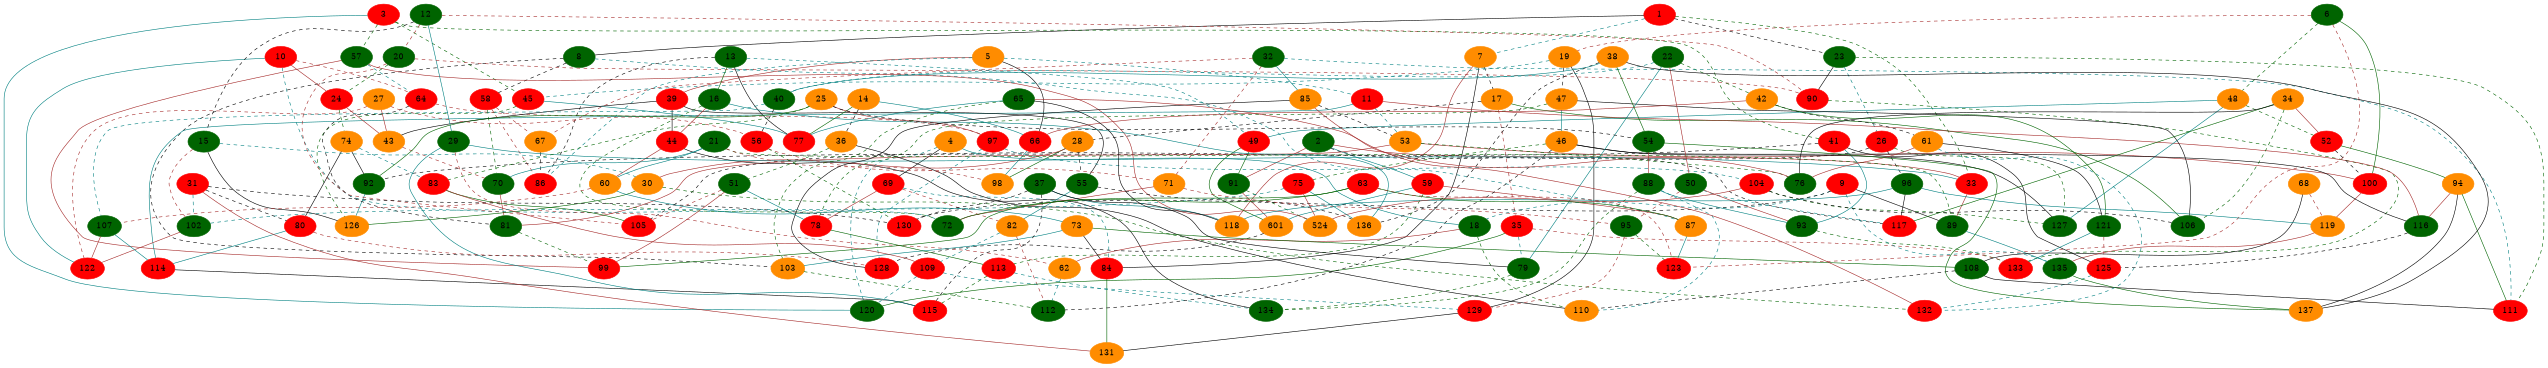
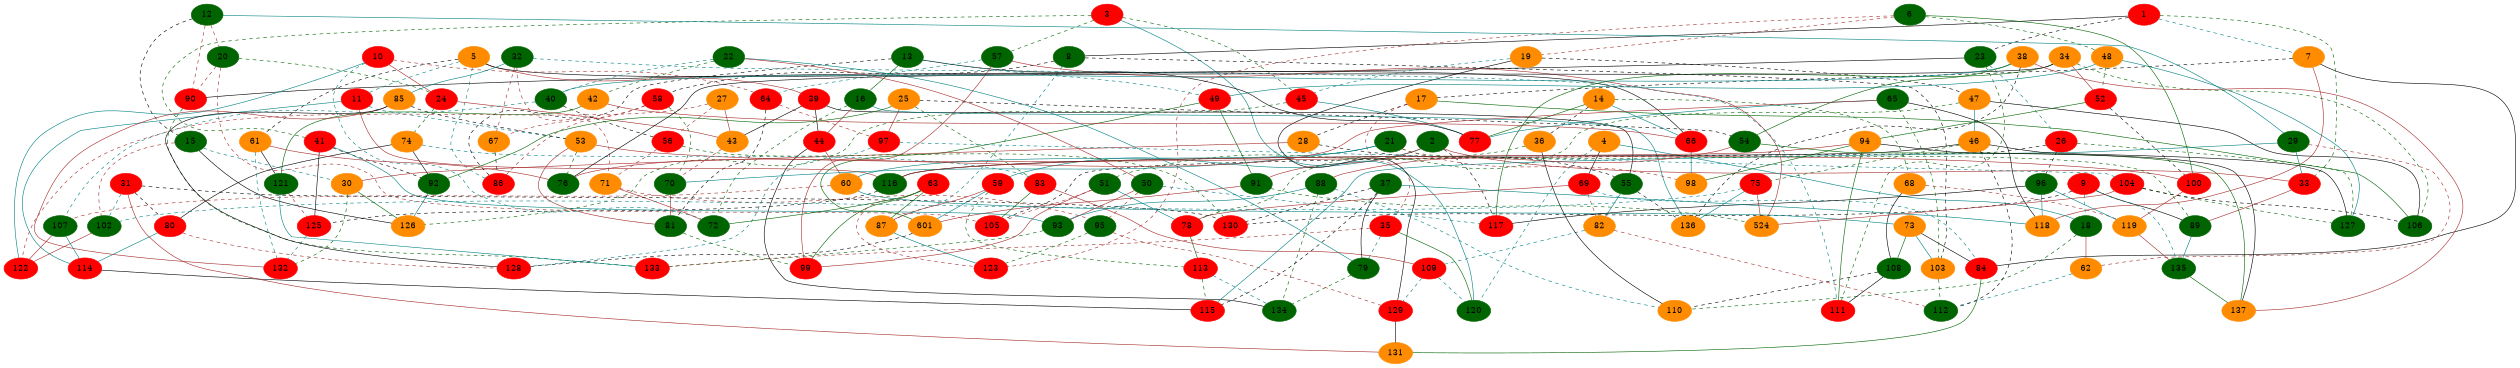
edge "14" -- "68": added
edge "42" -- "61": now "5" -- "61"
edge "38" -- "137": color black -> brown
edge "28" -- "98": now "94" -- "98"
